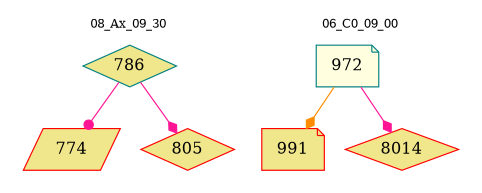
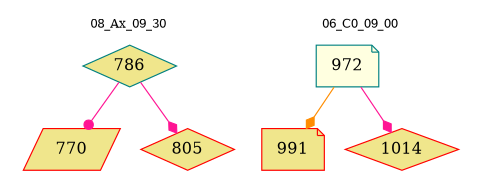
node "774": label "774" -> "770"
node "8014": label "8014" -> "1014"
